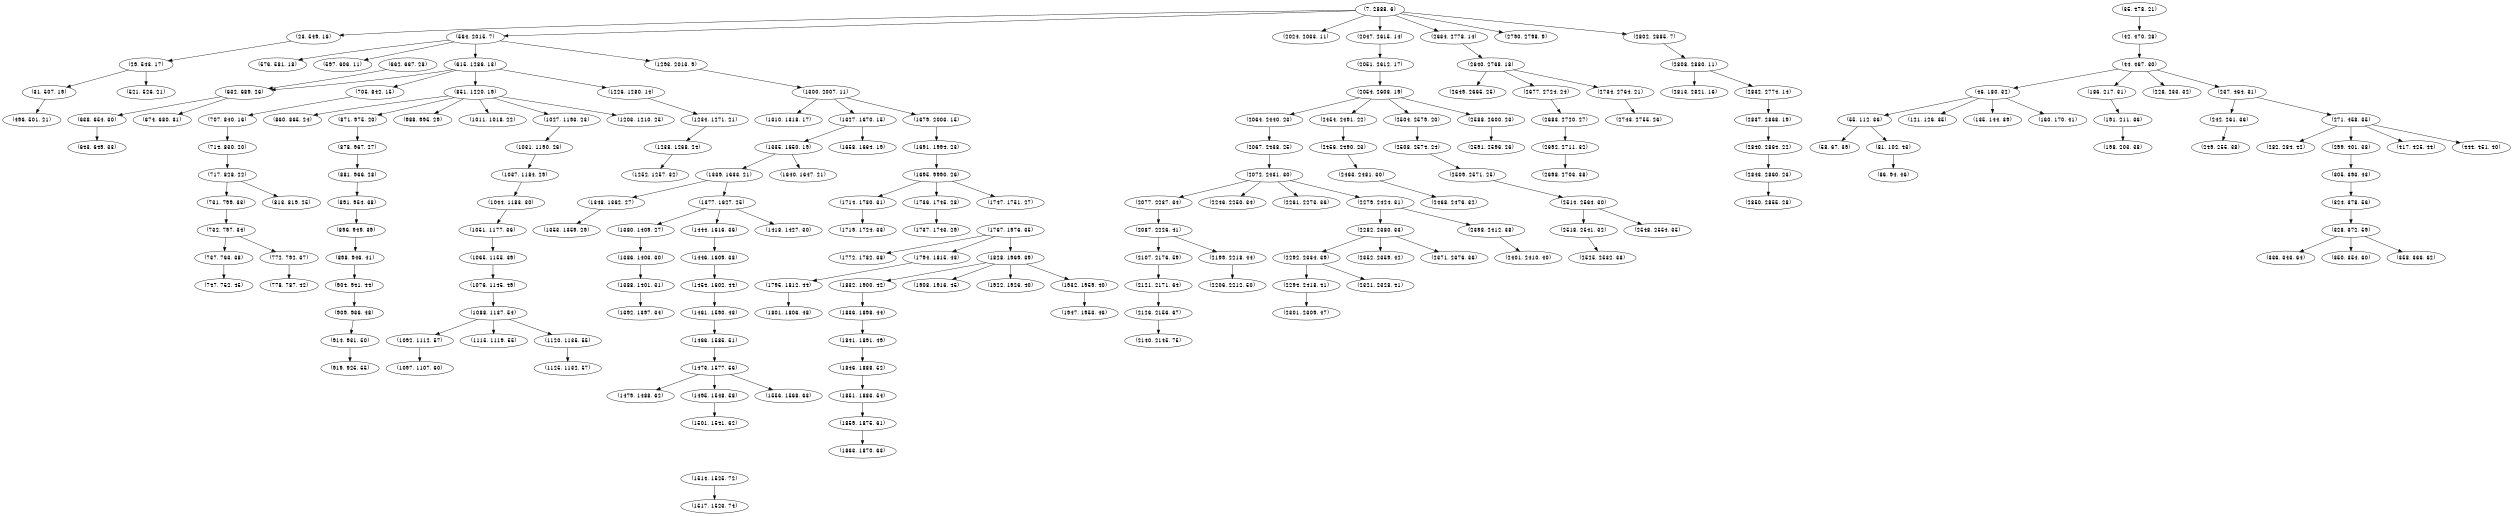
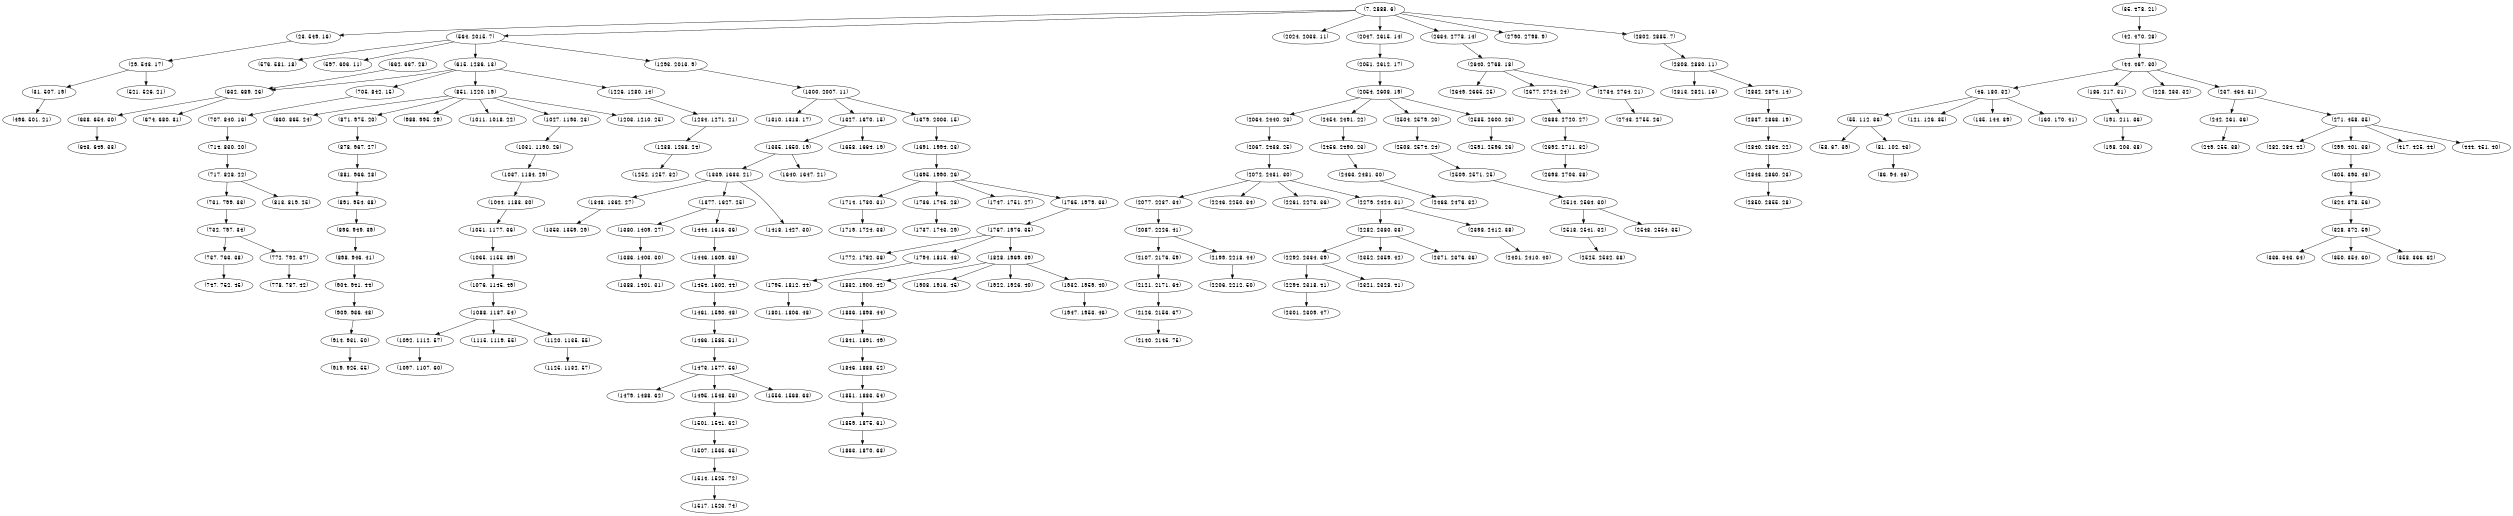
node "(2832, 2774, 14)": label "(2832, 2774, 14)" -> "(2832, 2874, 14)"
node "(2588, 2600, 23)": label "(2588, 2600, 23)" -> "(2585, 2600, 23)"
node "(1695, 9990, 26)": label "(1695, 9990, 26)" -> "(1695, 1990, 26)"
node "(1765, 1979, 33)": added
edge "(1377, 1627, 25)" -> "(1418, 1427, 30)": now "(1339, 1633, 21)" -> "(1418, 1427, 30)"
node "(2294, 2418, 41)": label "(2294, 2418, 41)" -> "(2294, 2318, 41)"
node "(1392, 1397, 34)": removed
node "(1507, 1535, 65)": added
